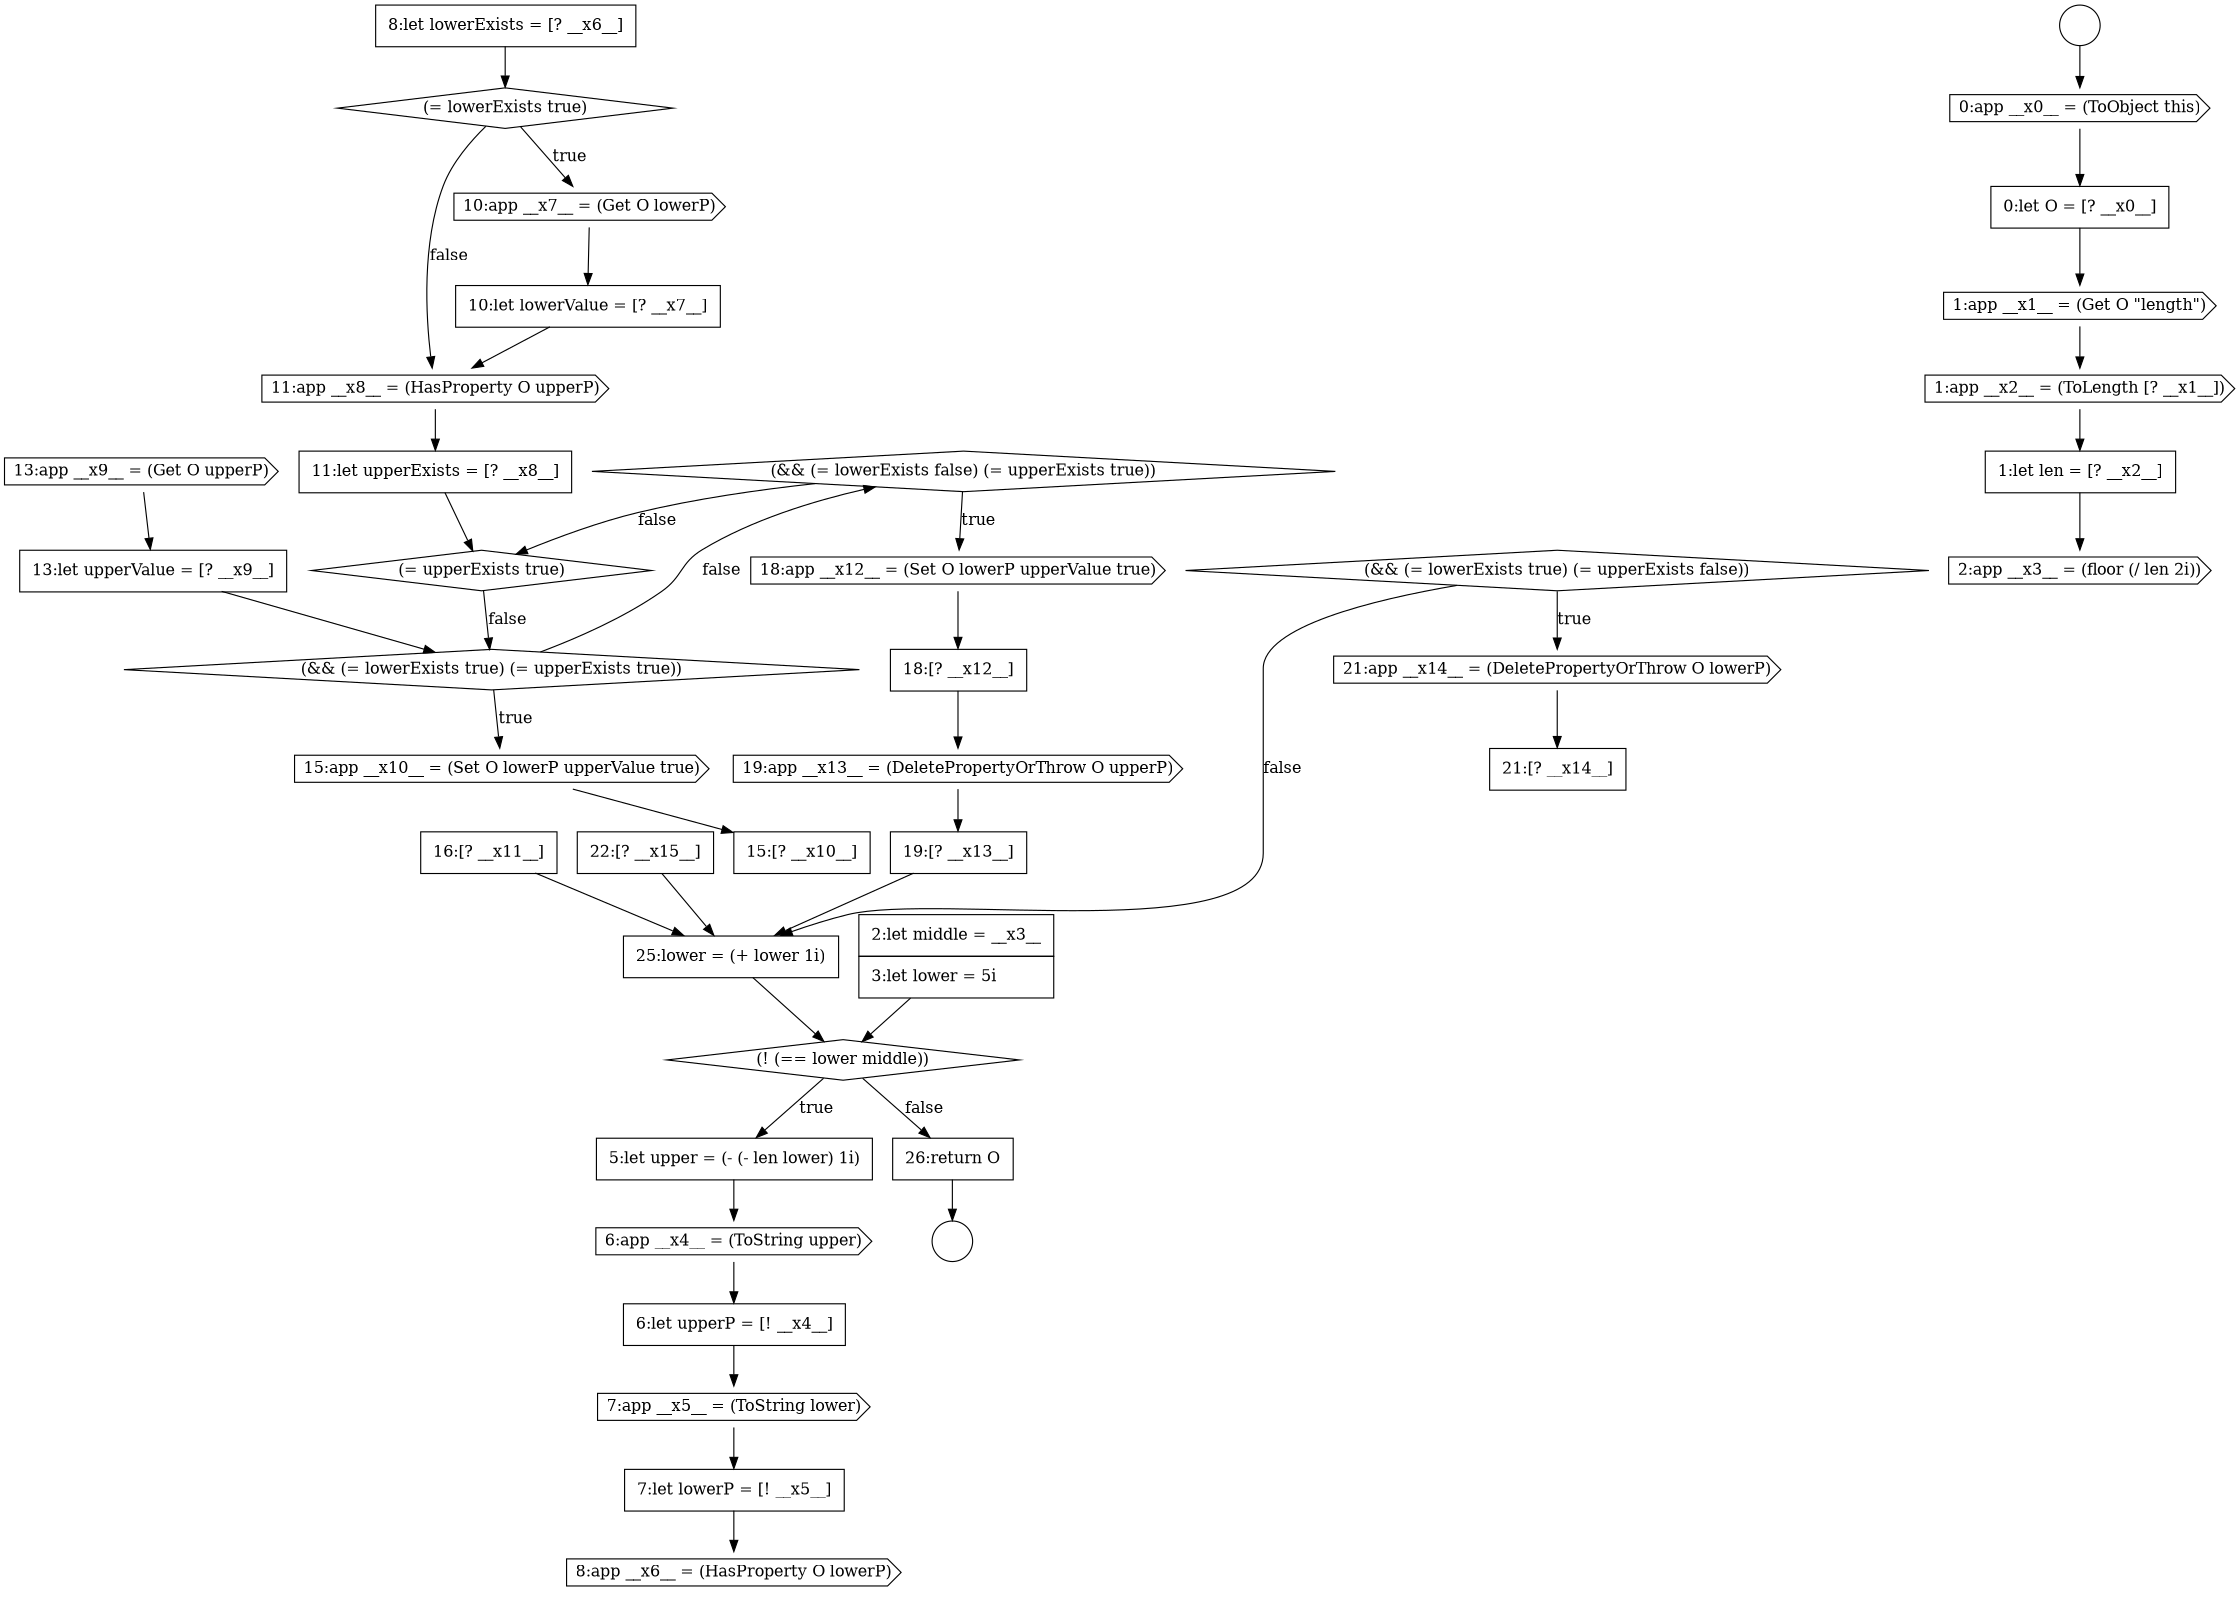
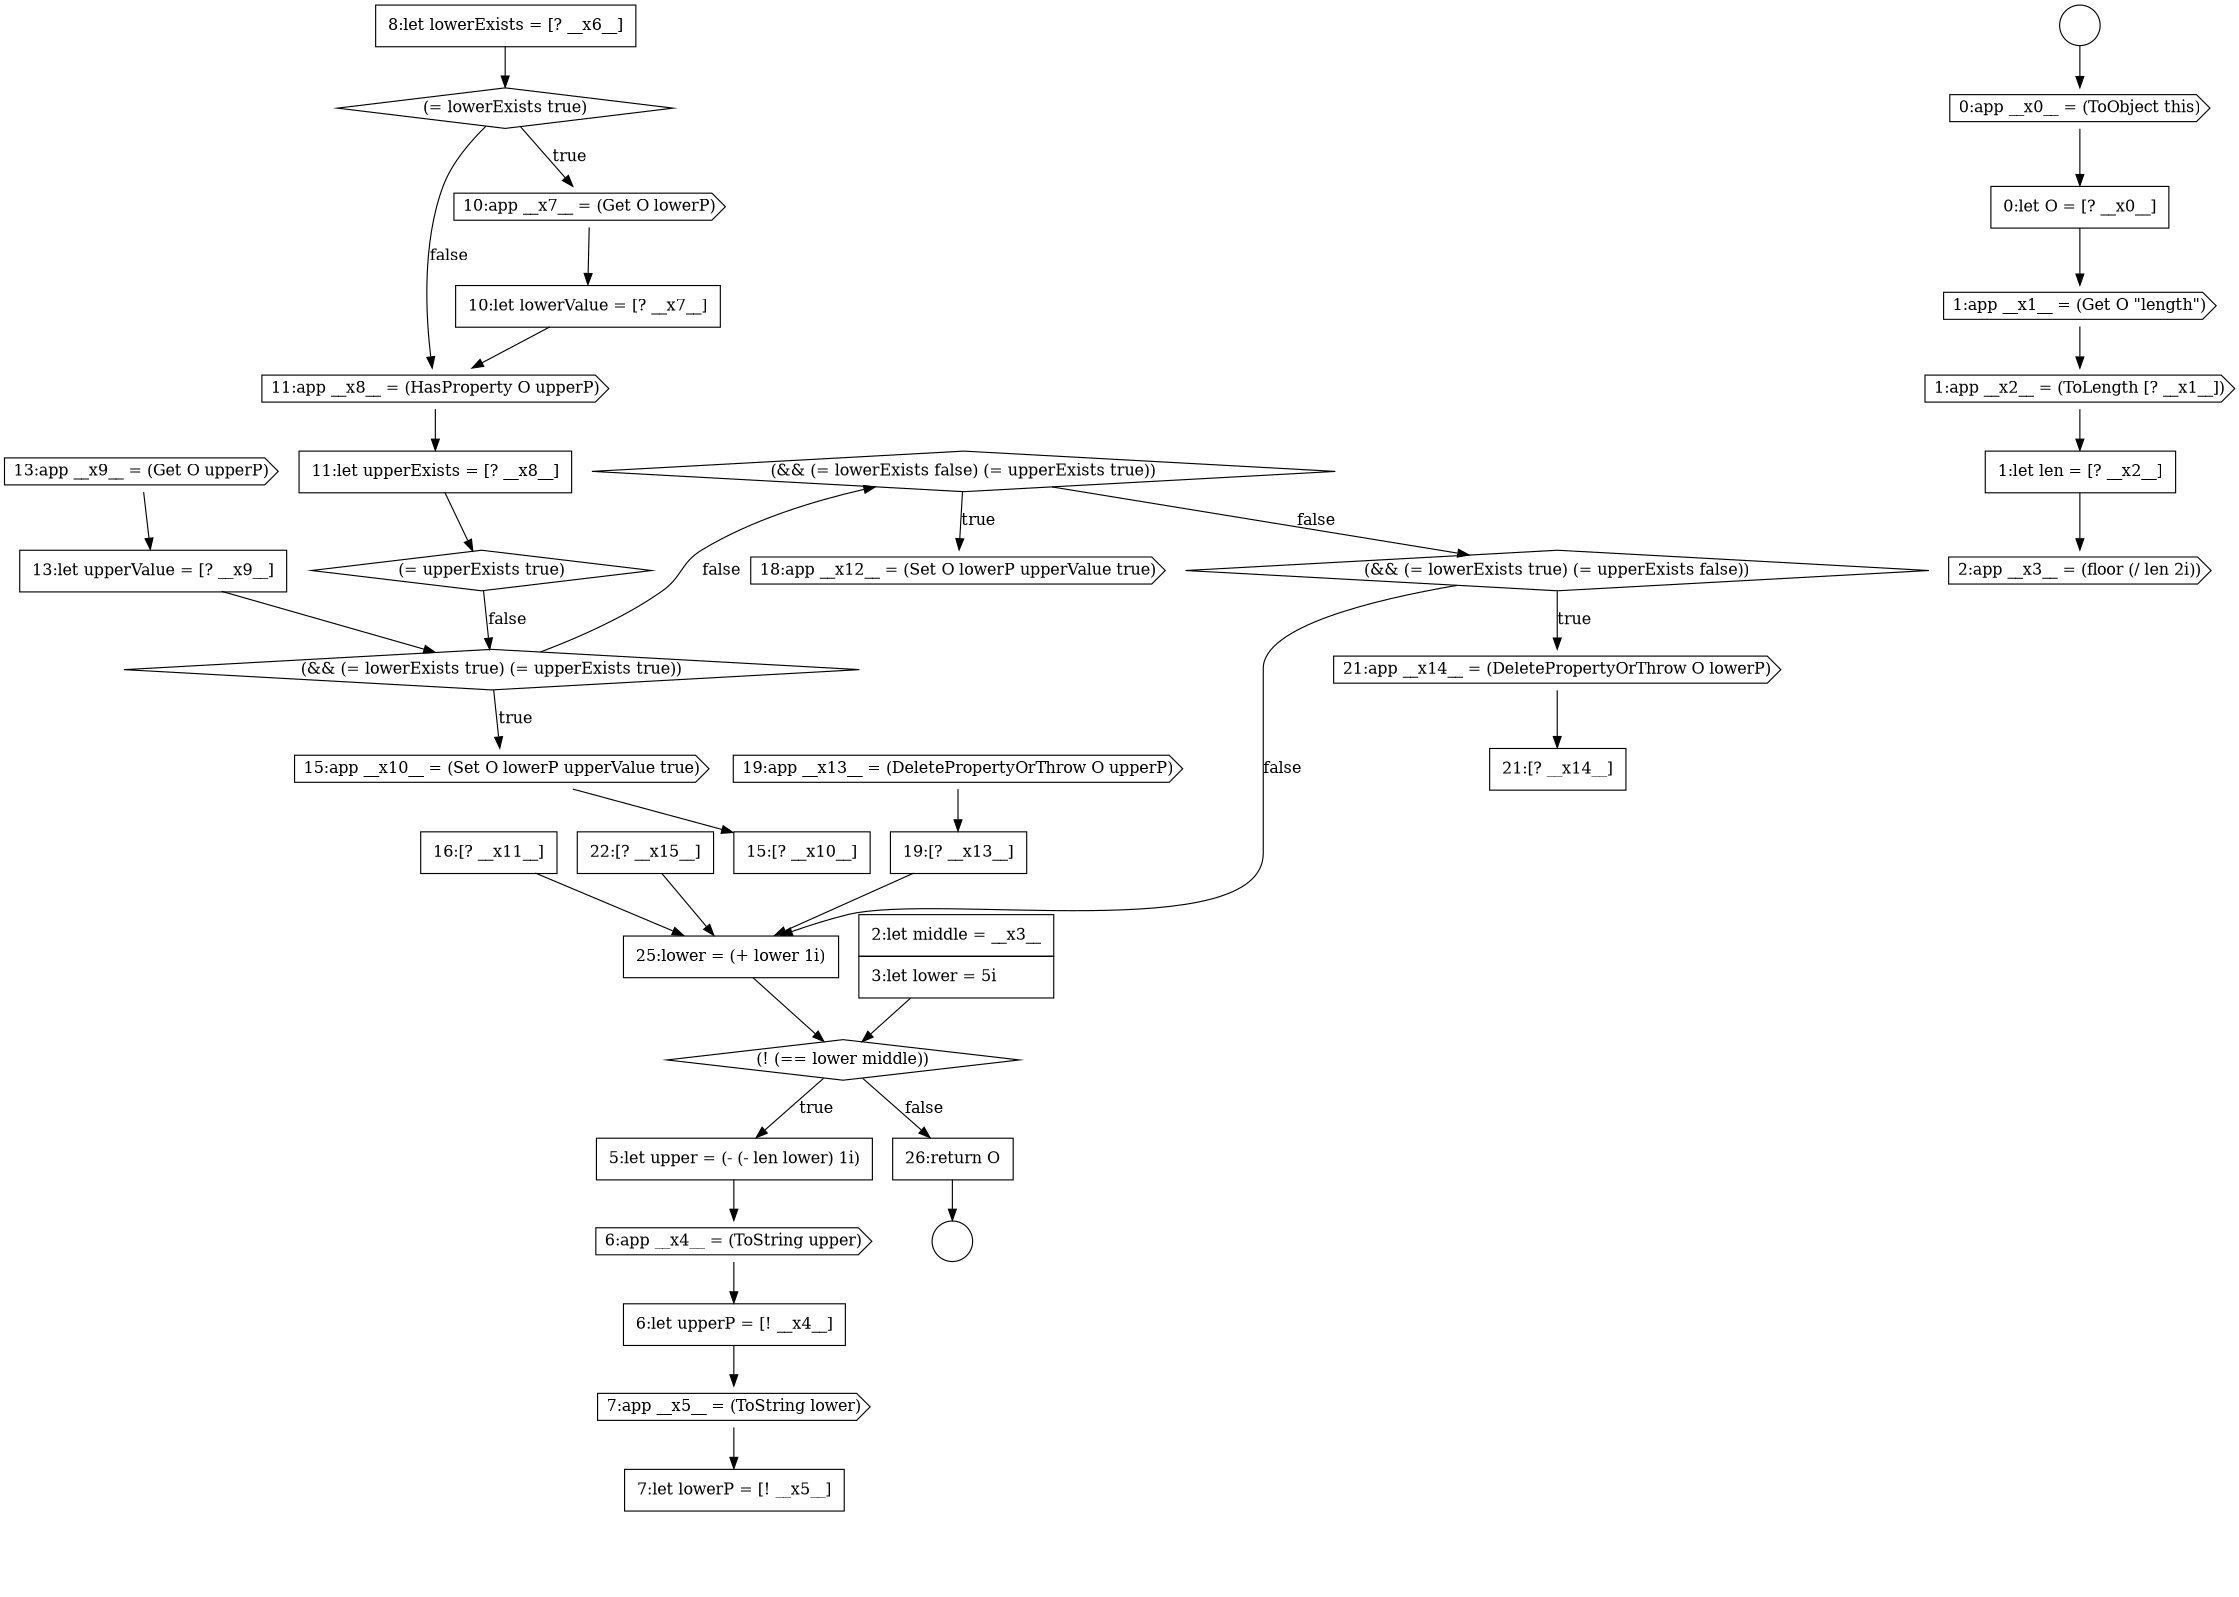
edge "(&& (= lowerExists false) (= upperExists true))" -> "(= upperExists true)": now "(&& (= lowerExists false) (= upperExists true))" -> "(&& (= lowerExists true) (= upperExists false))"
node "18:[? __x12__]": removed
node "8:app __x6__ = (HasProperty O lowerP)": removed
